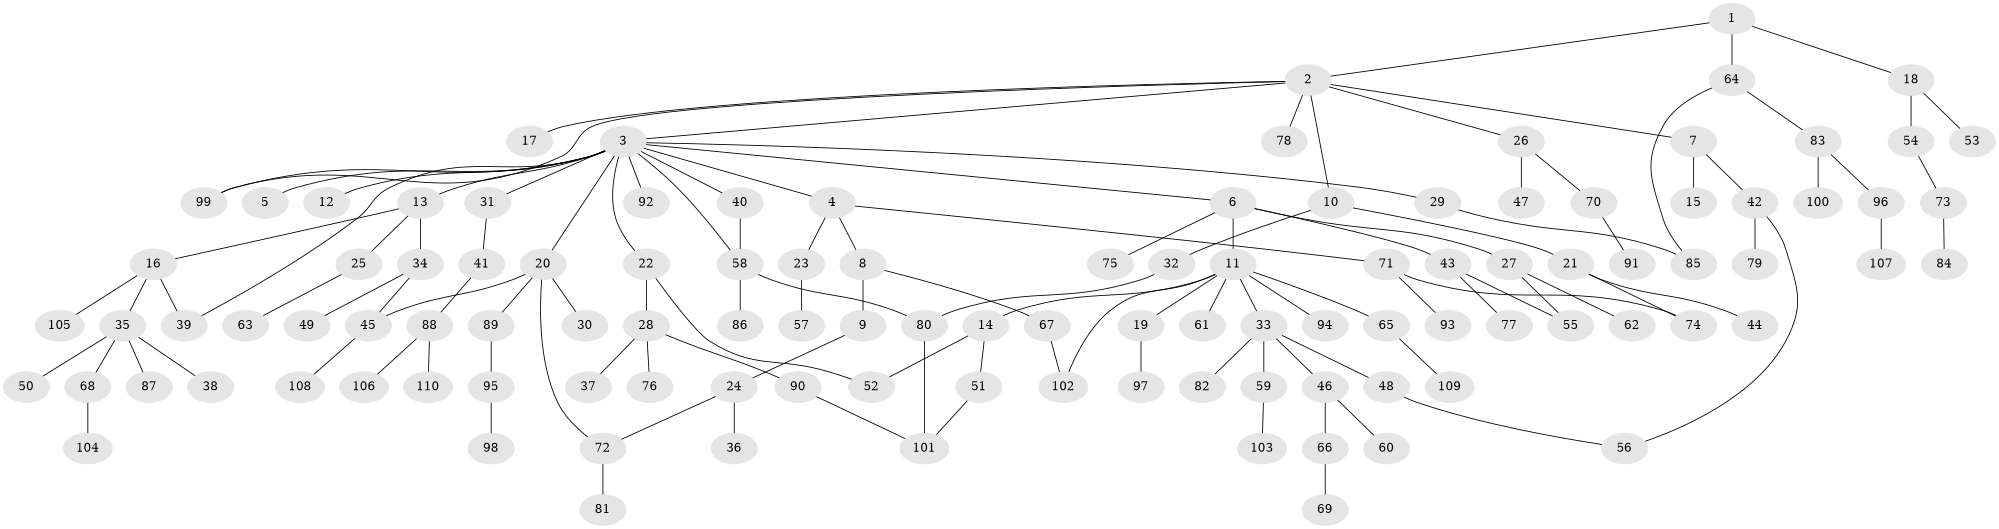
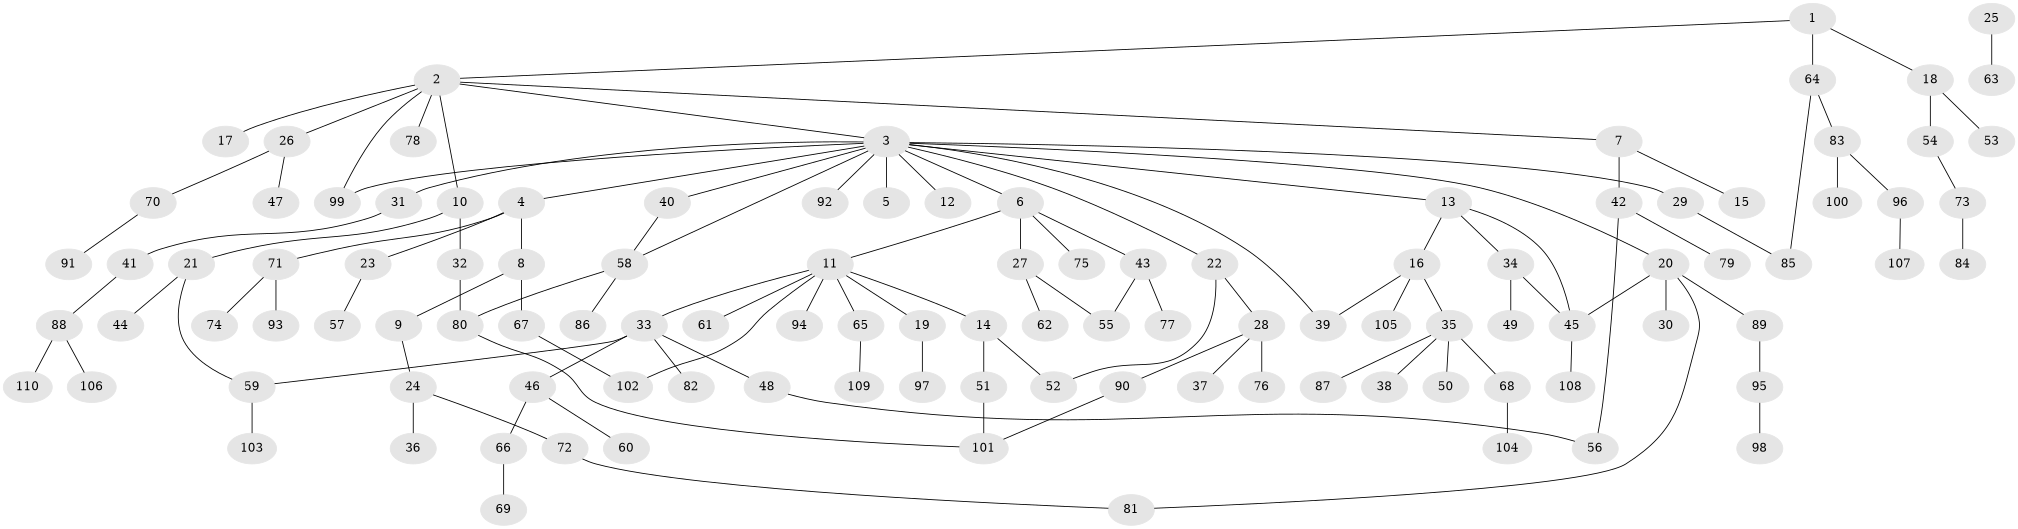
edge "13" -- "25": now "13" -- "45"
edge "21" -- "74": now "21" -- "59"
edge "20" -- "72": now "20" -- "81"
